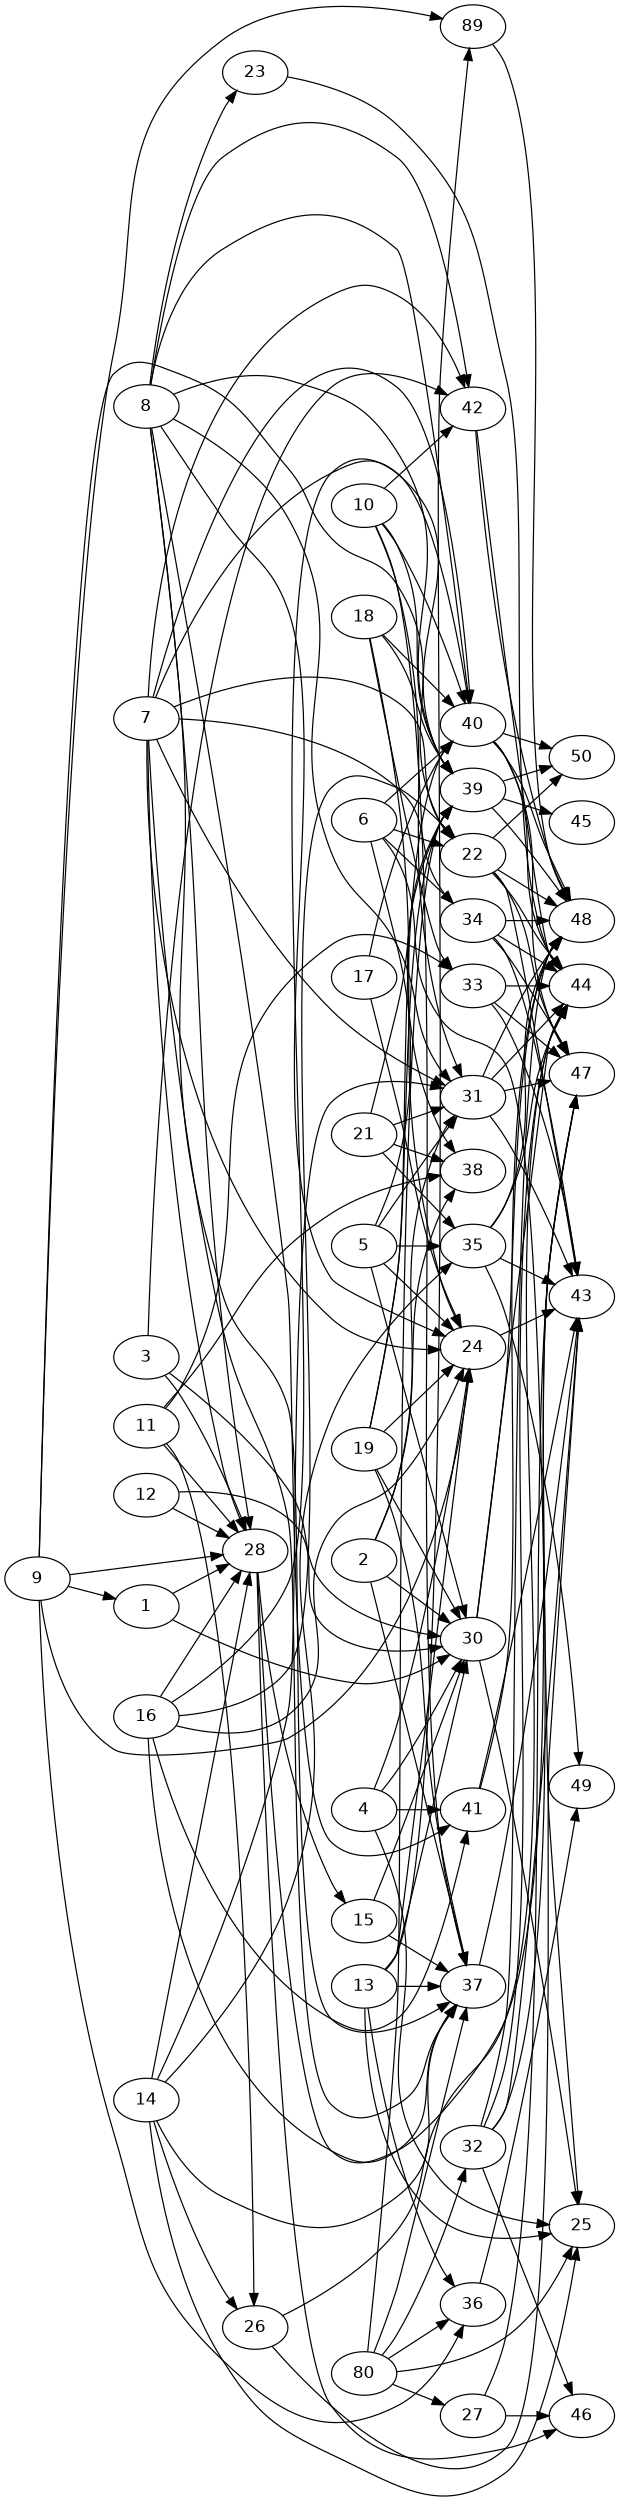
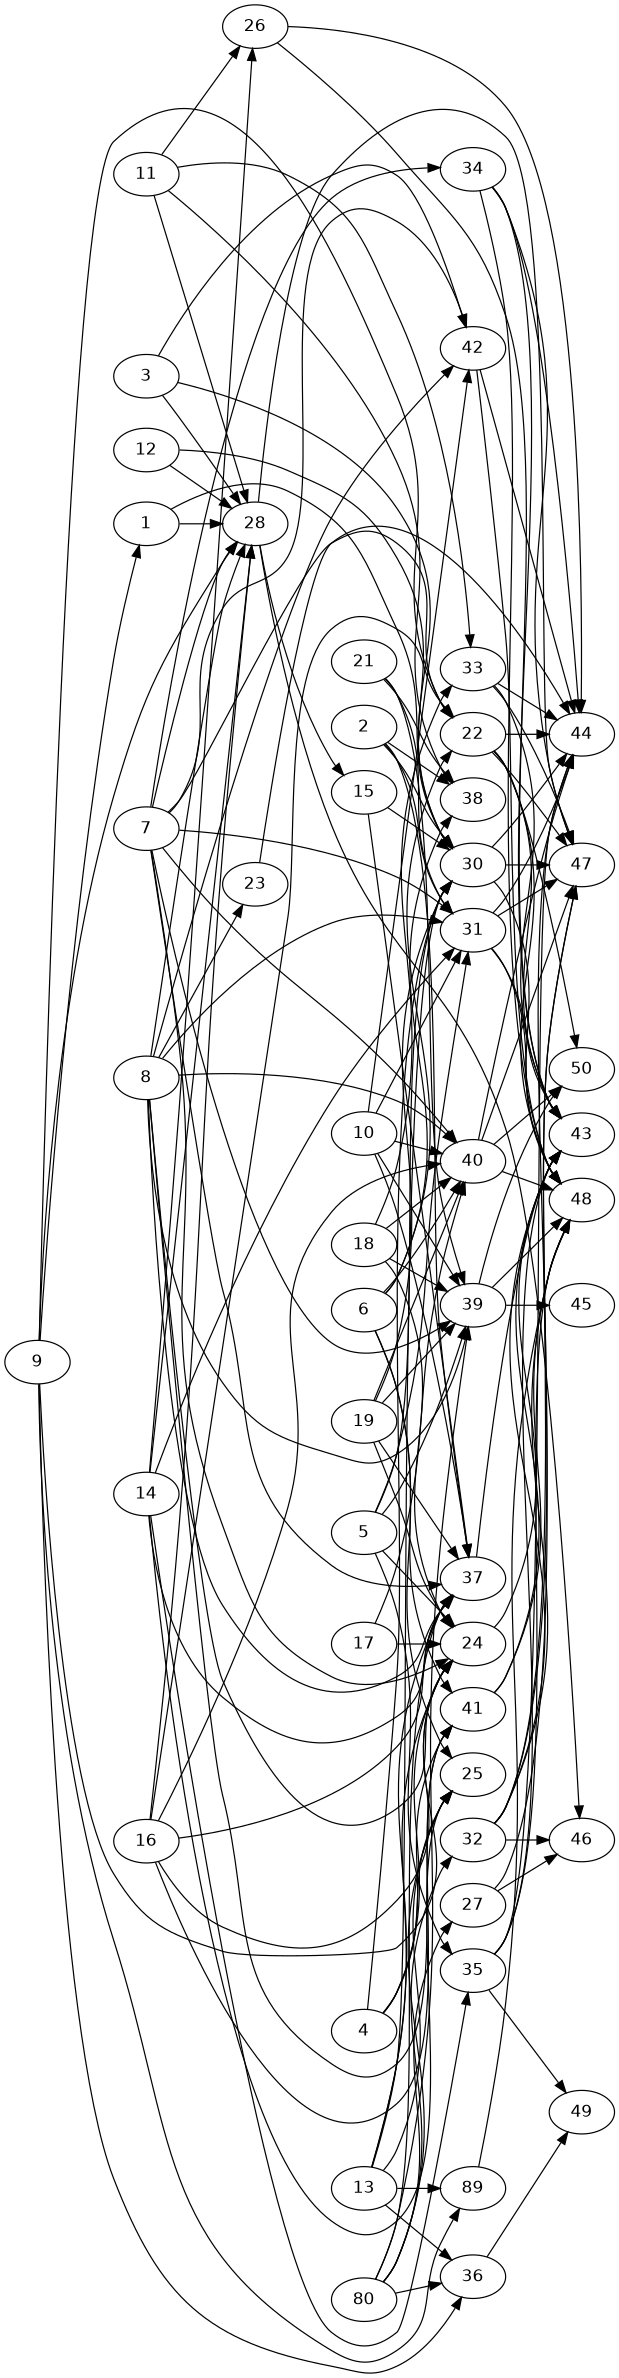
edge "6" -> "34": now "6" -> "41"
edge "21" -> "35": removed
edge "30" -> "25": now "30" -> "47"
